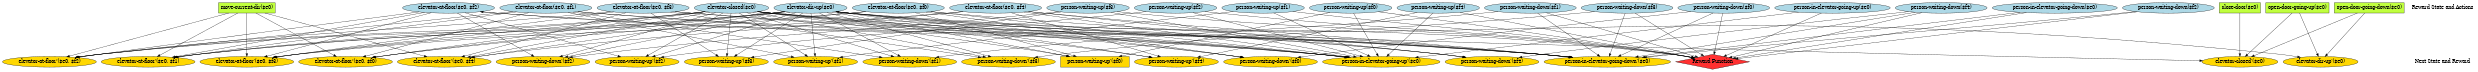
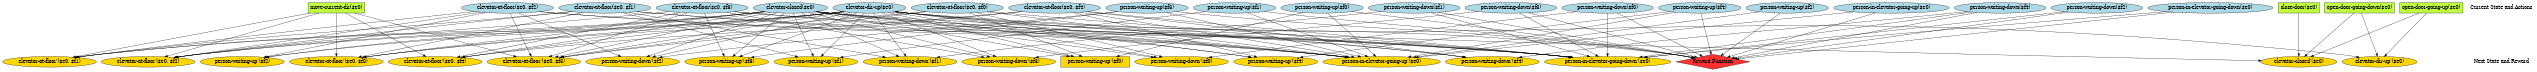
node "Reward State and Actions": label "Reward State and Actions" -> "Current State and Actions"
edge "elevator-at-floor($e0, $f0)" -> "elevator-at-floor'($e0, $f1)": now "elevator-at-floor($e0, $f0)" -> "elevator-at-floor'($e0, $f3)"
edge "person-in-elevator-going-down'($e0)" -> "elevator-at-floor($e0, $f2)": reversed
edge "person-waiting-up($f2)" -> "person-waiting-up'($f2)": removed
